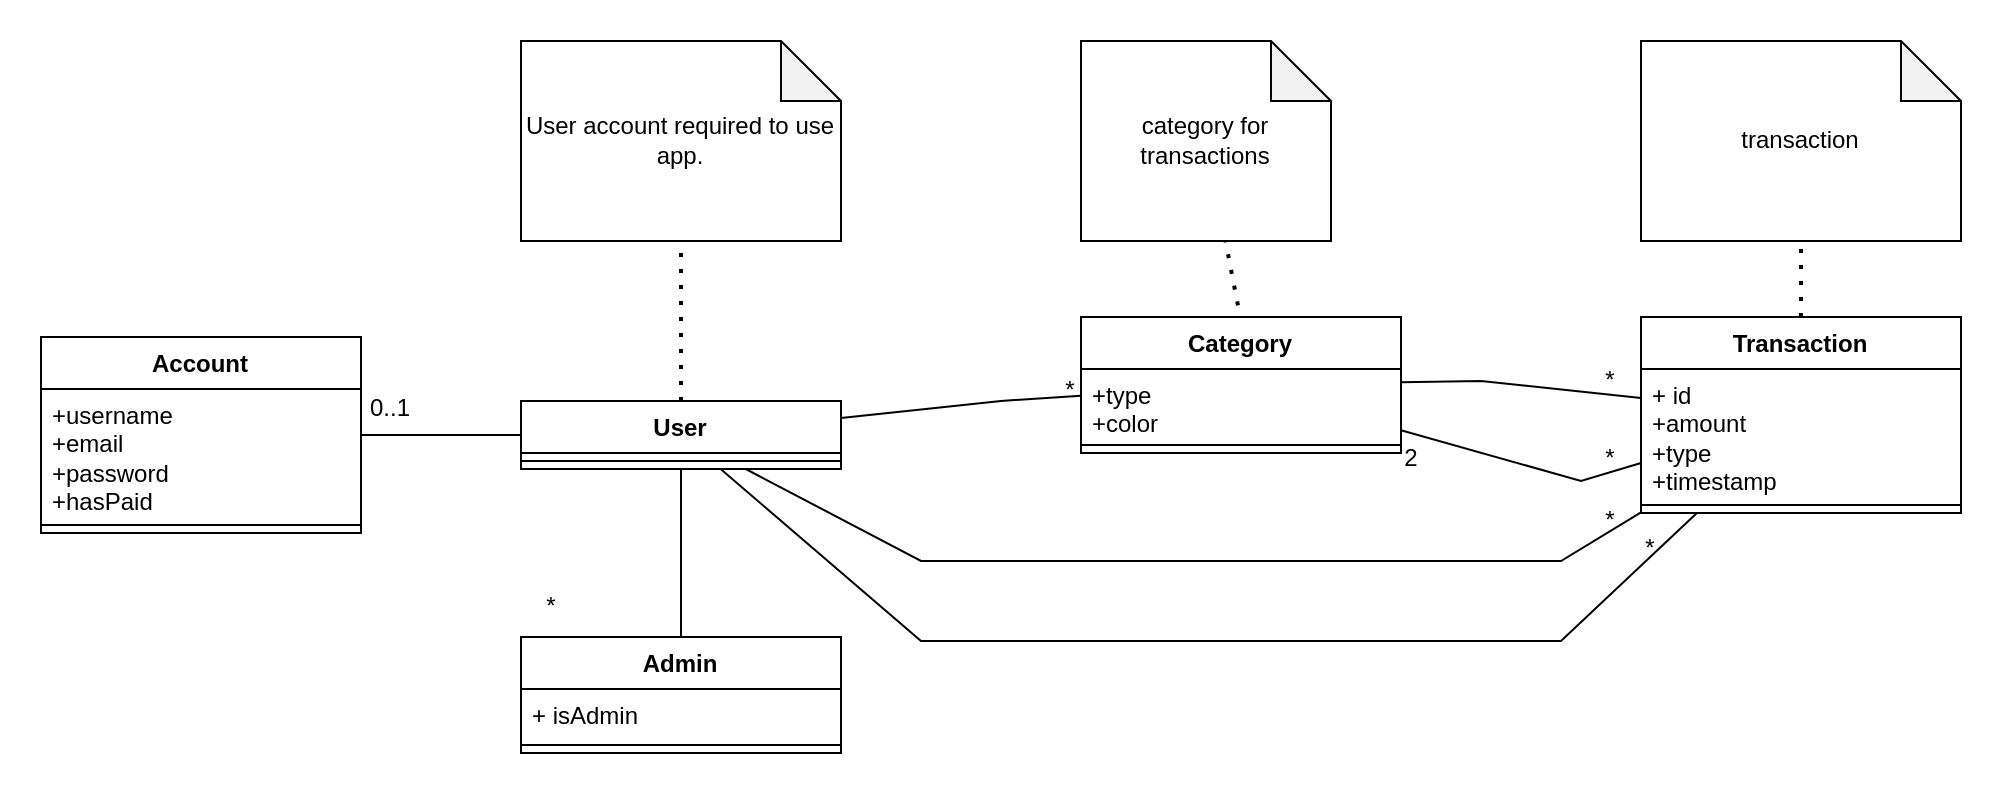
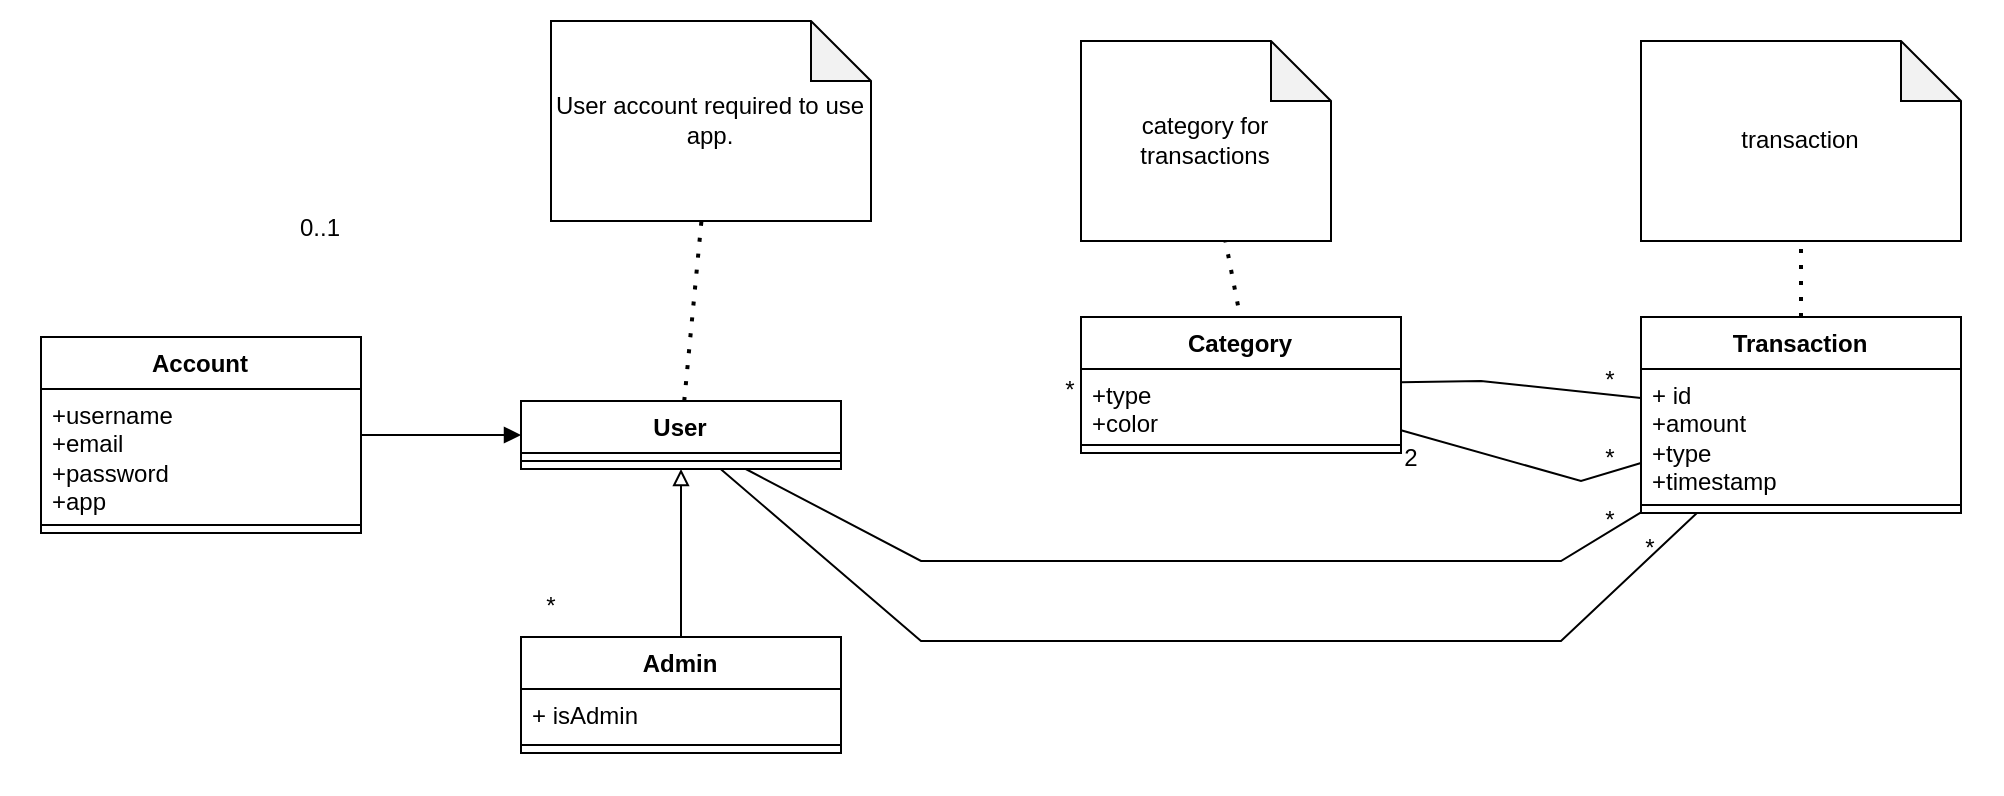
node "User account required to use app.": moved (681, 141) -> (711, 121)
edge "Category" -- "User": removed
node "0..1": moved (391, 409) -> (321, 229)
edge "Account" -- "User": arrowhead none -> block
node "+username +email +password +hasPaid": label "+username +email +password +hasPaid" -> "+username +email +password +app"
edge "User" -- "Admin": arrowhead none -> block
